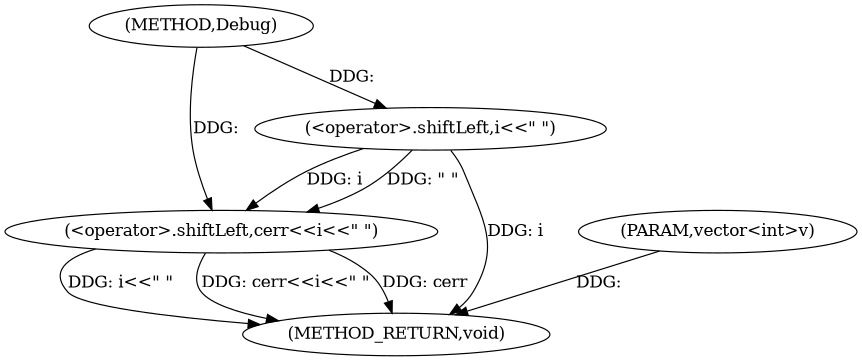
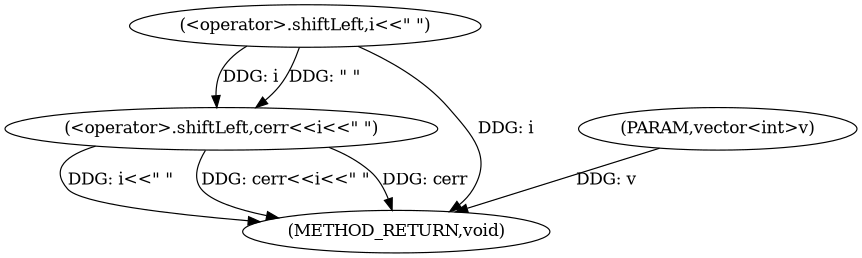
node "(METHOD,Debug)": removed
edge "(PARAM,vector<int>v)" -> "(METHOD_RETURN,void)": label "DDG: " -> "DDG: v"
